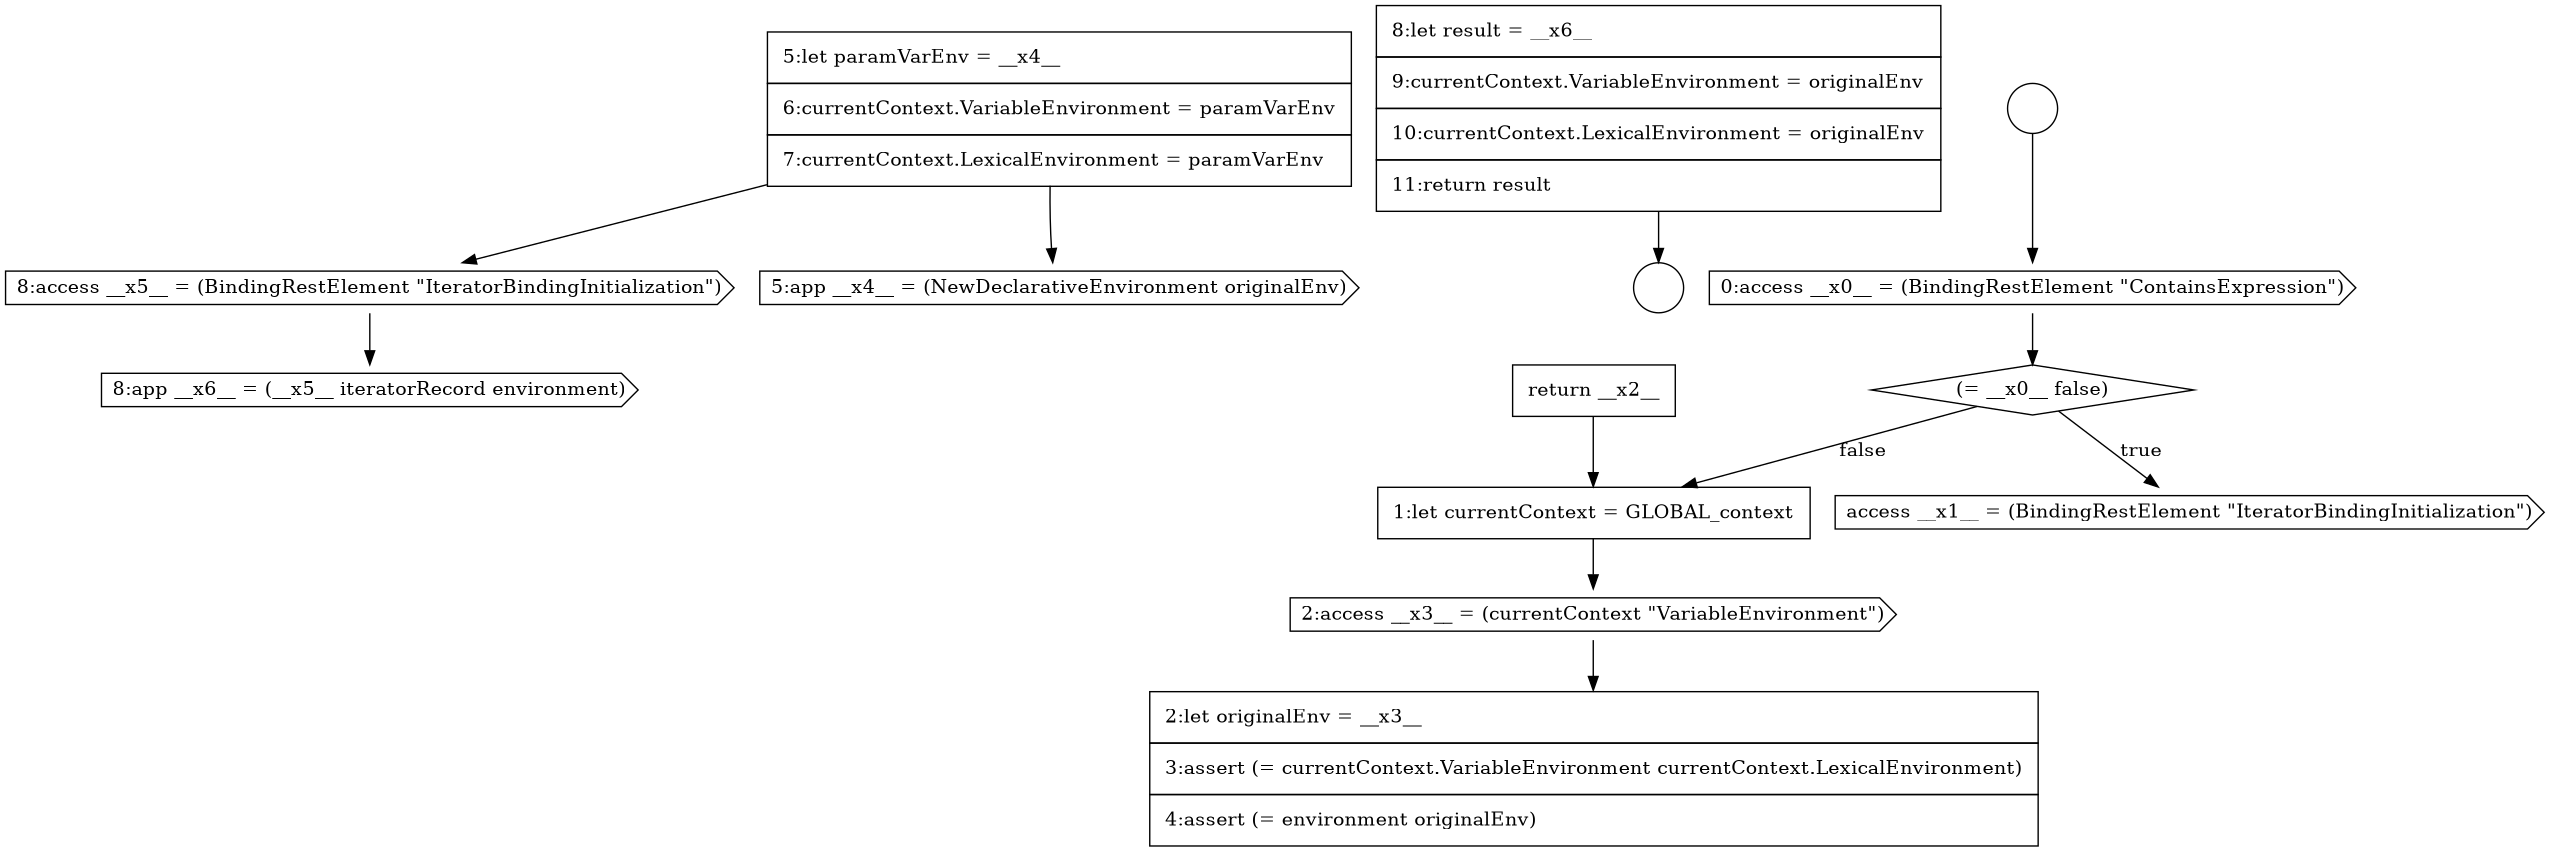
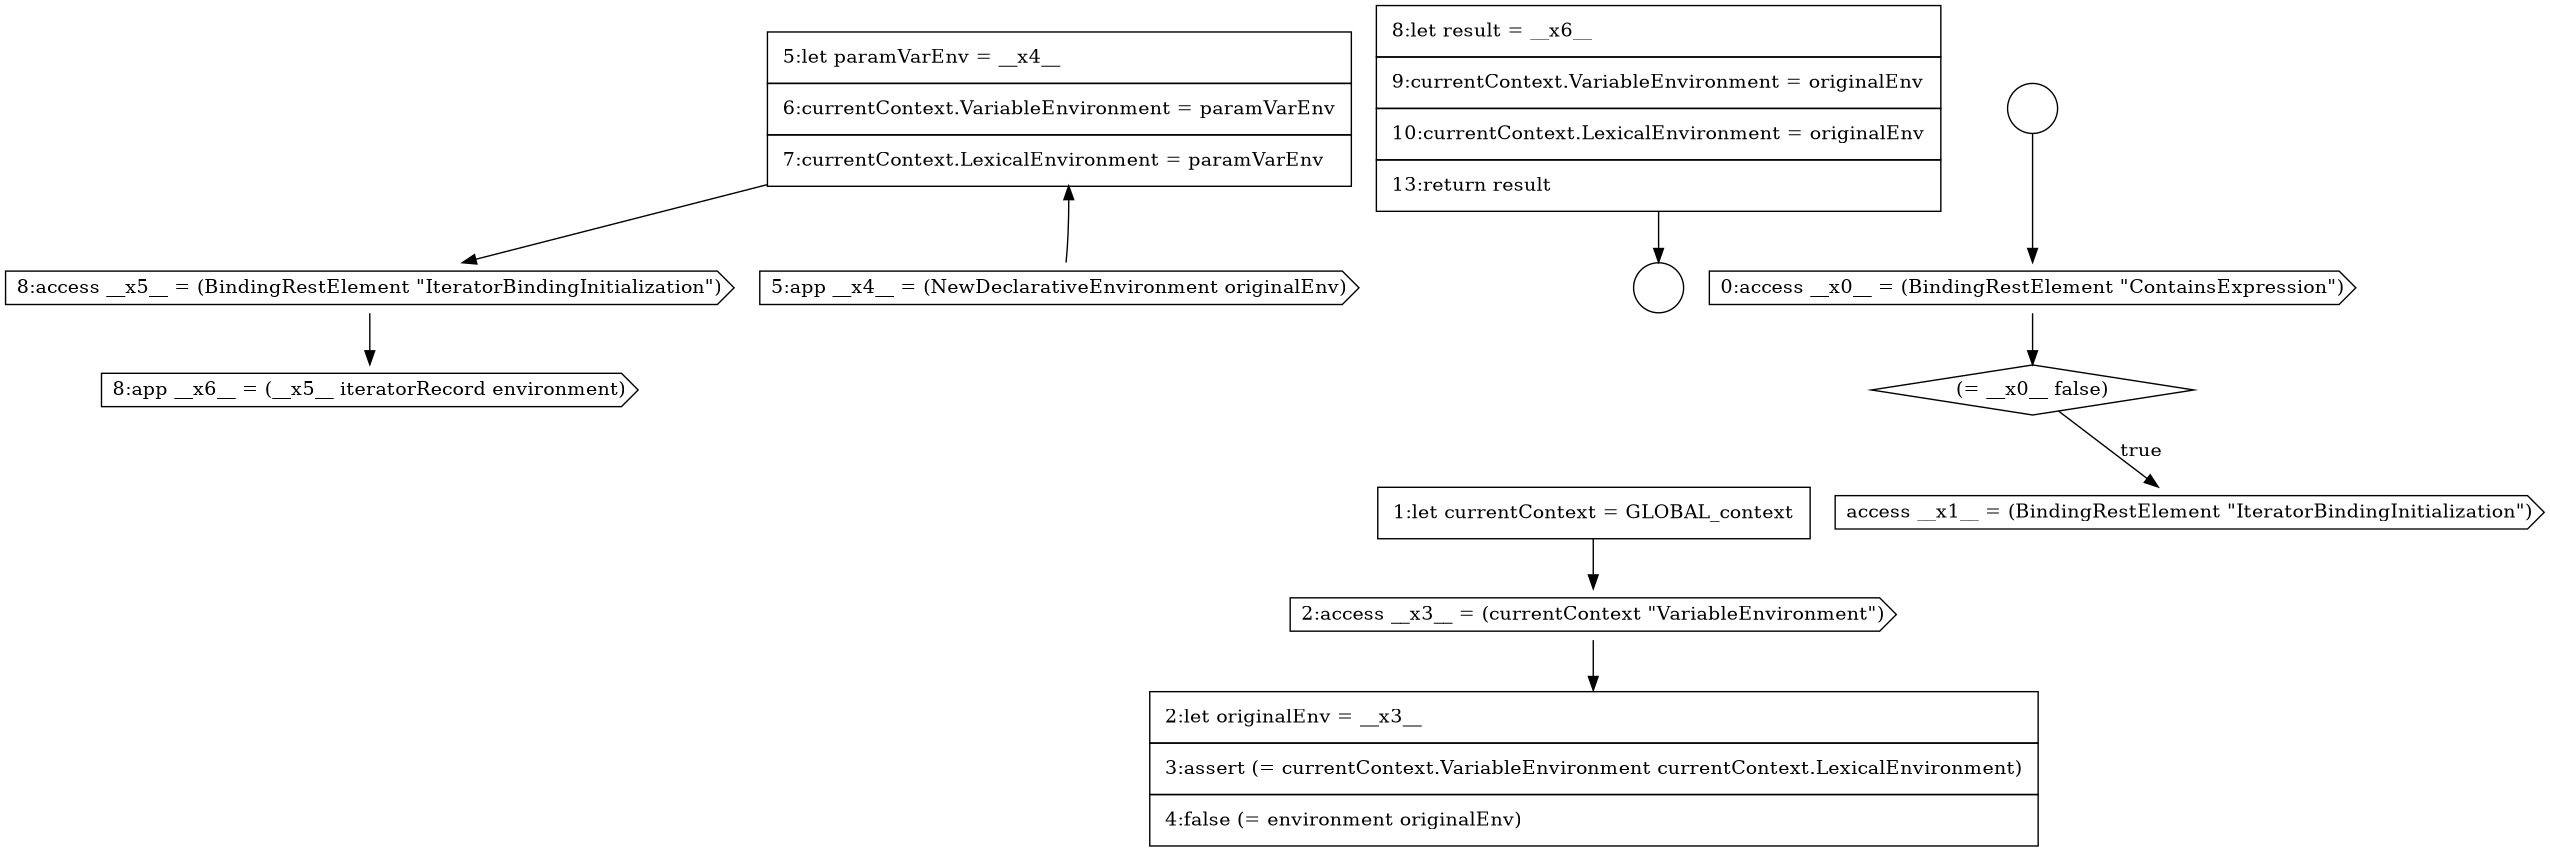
node "8:let result = __x6__": text "11:return result" -> "13:return result"
edge "5:let paramVarEnv = __x4__" -> "5:app __x4__ = (NewDeclarativeEnvironment originalEnv)": reversed
node "return __x2__": removed
edge "(= __x0__ false)" -> "1:let currentContext = GLOBAL_context": removed, label "false"
node "2:let originalEnv = __x3__": text "4:assert (= environment originalEnv)" -> "4:false (= environment originalEnv)"
